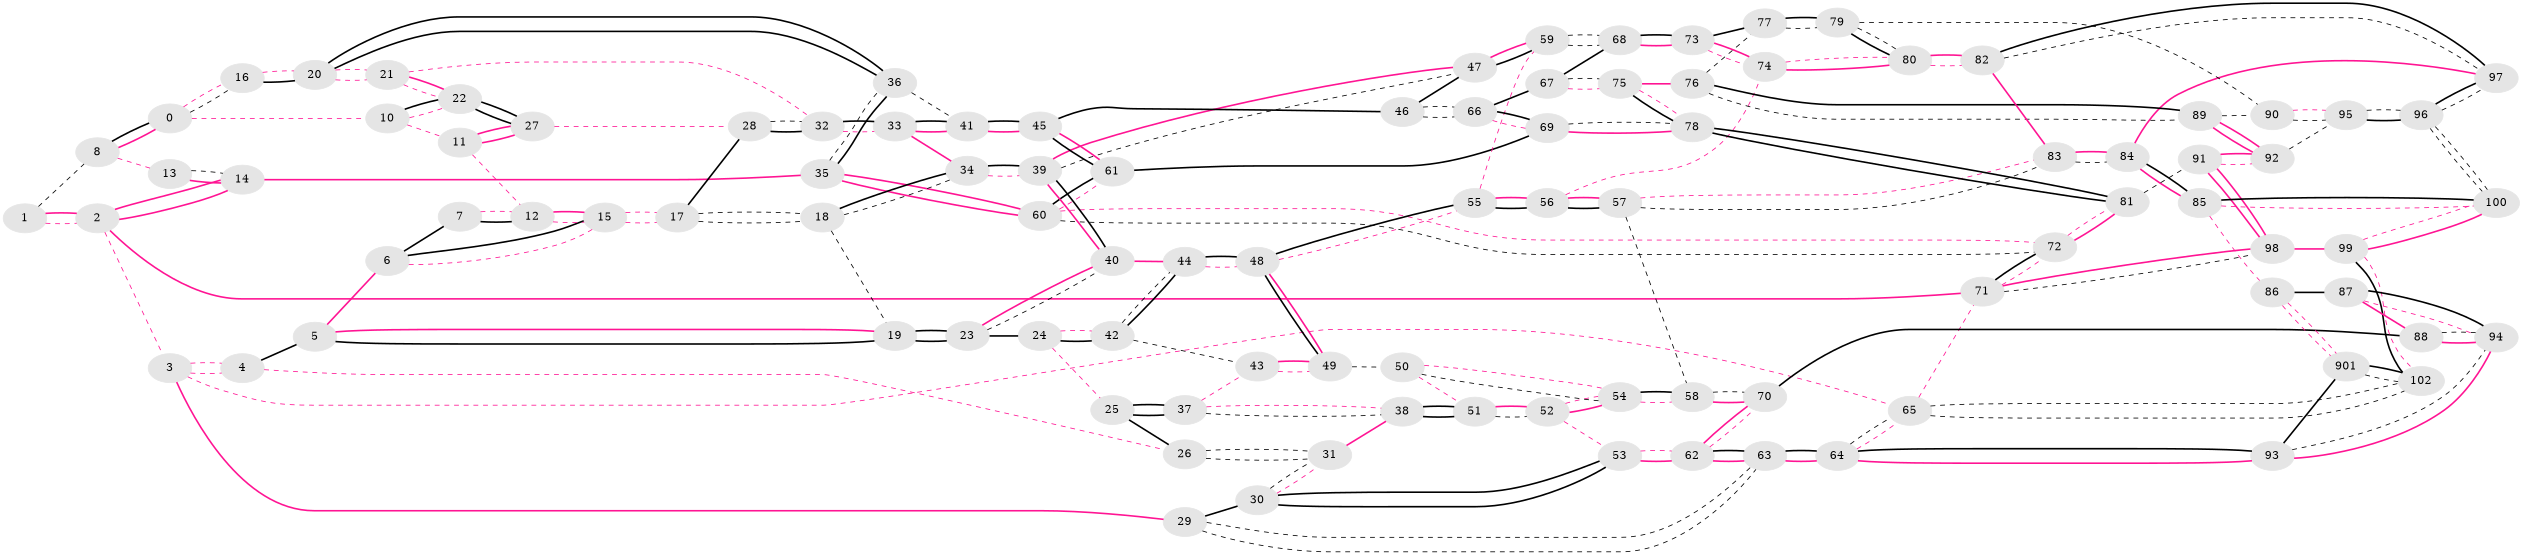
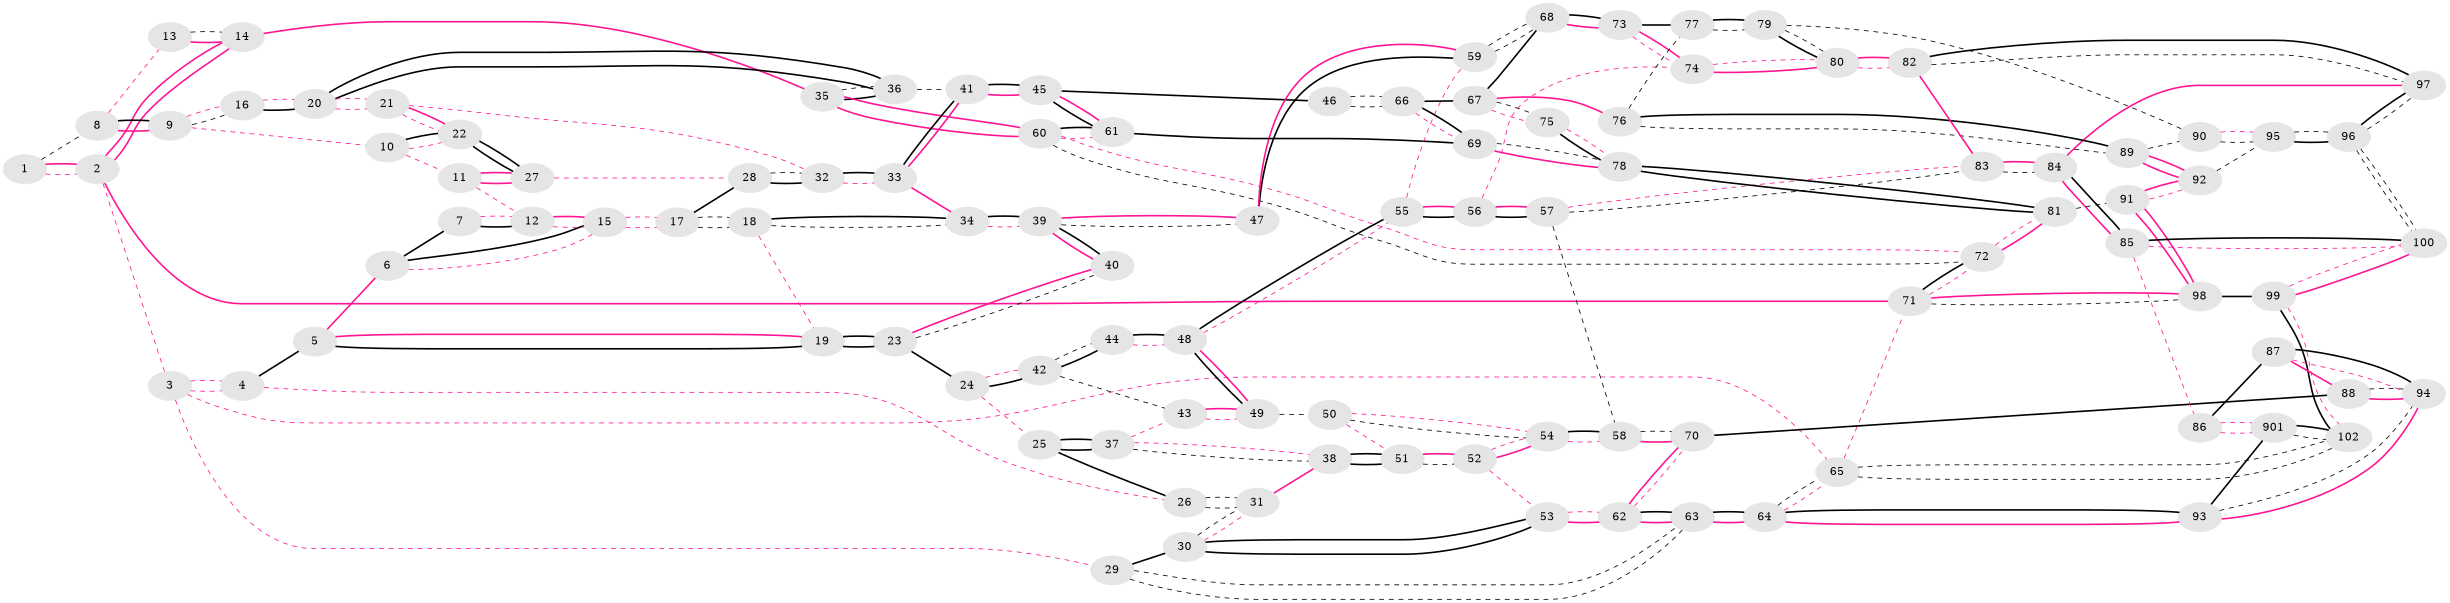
edge "75" -- "76": now "67" -- "76"
edge "47" -- "46": removed
node "0": label "0" -> "9"
edge "98" -- "99": color deeppink -> black
edge "40" -- "44": removed
edge "18" -- "19": color black -> deeppink
edge "3" -- "29": style bold -> dashed
